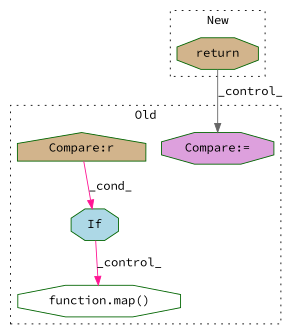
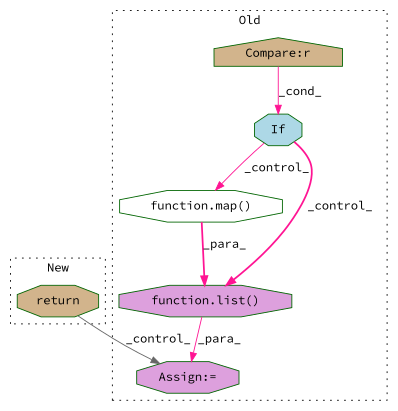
node "Compare:=": label "Compare:=" -> "Assign:="
node "function.list()": added
